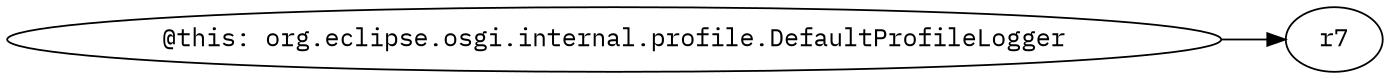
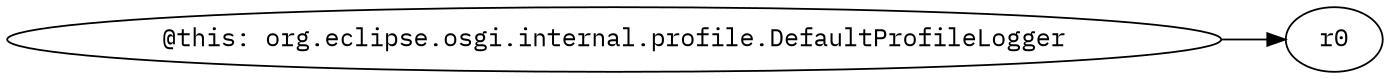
node "r7": label "r7" -> "r0"
